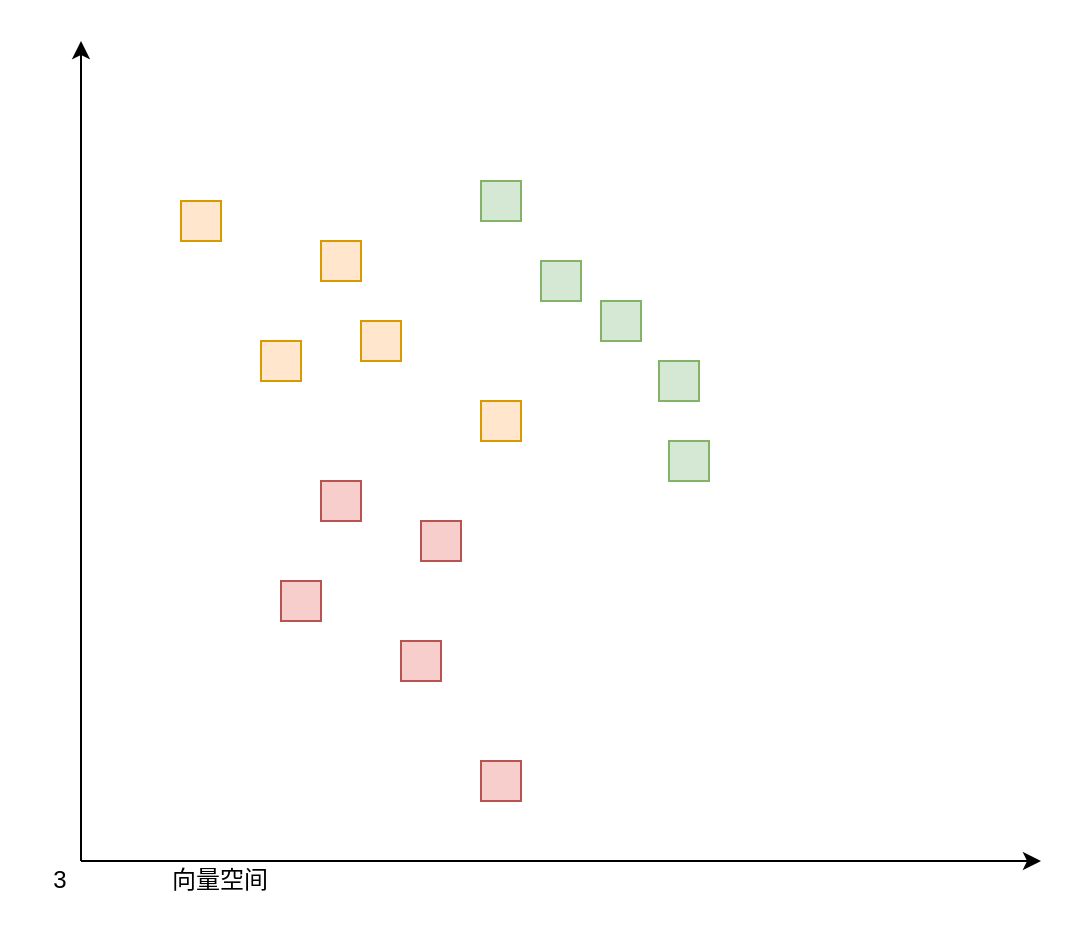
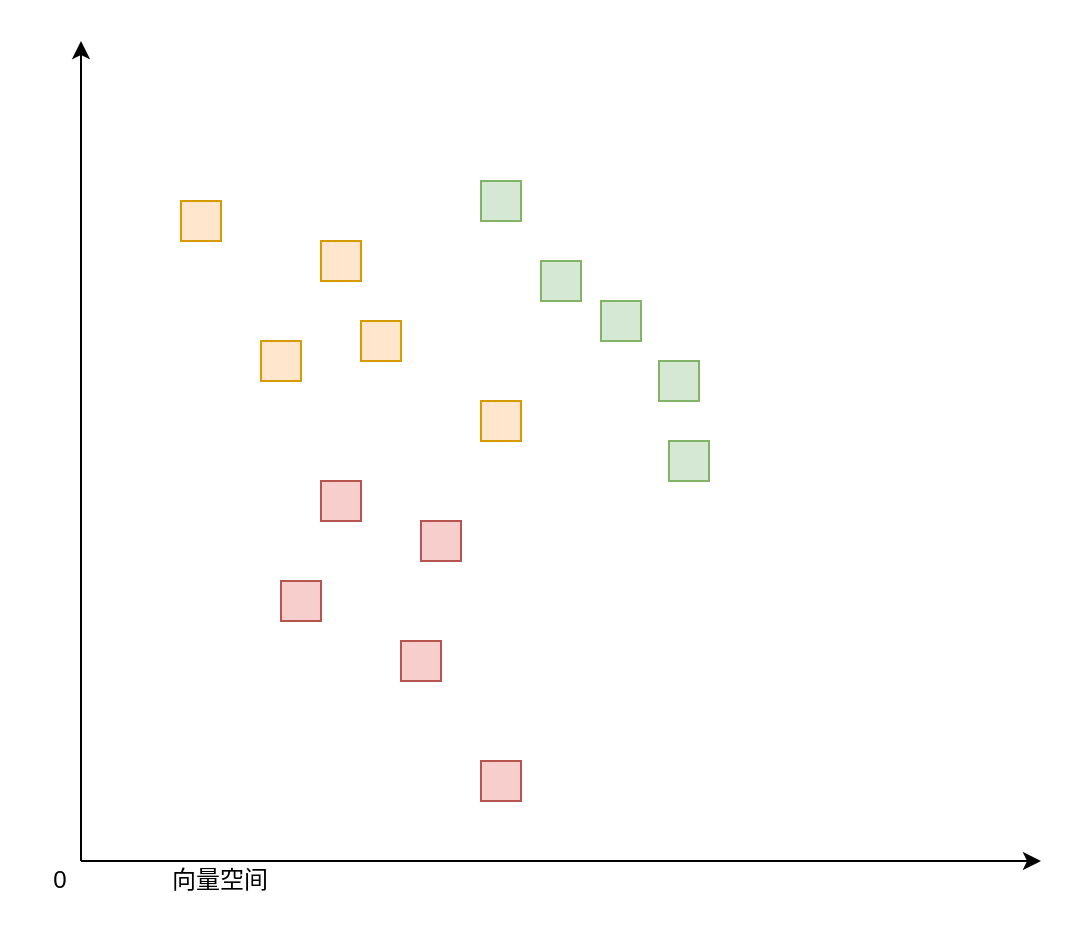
node "3": label "3" -> "0"
